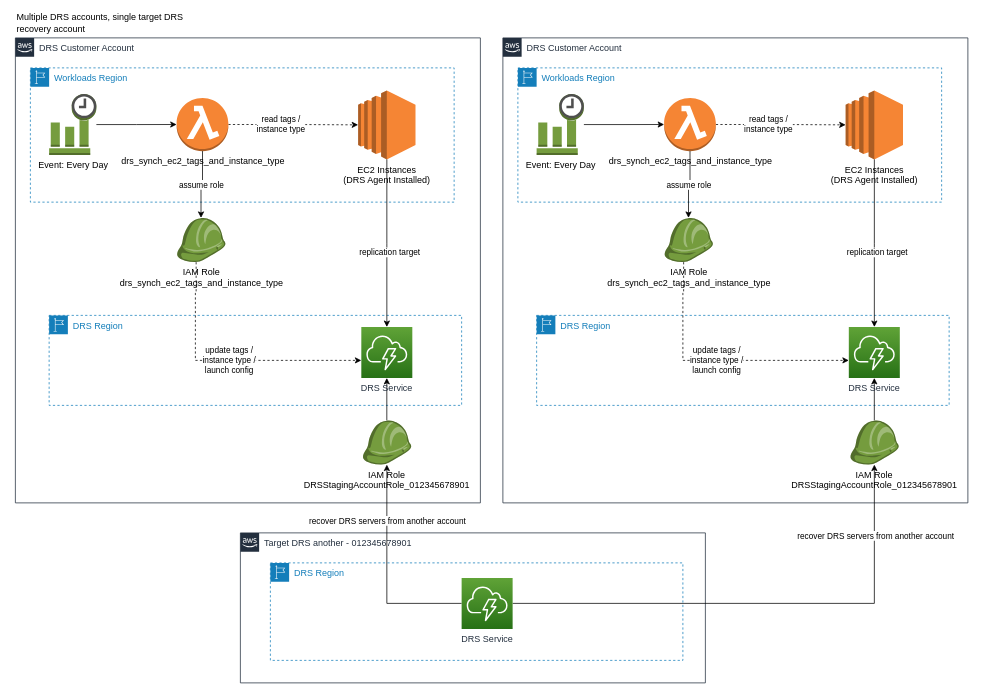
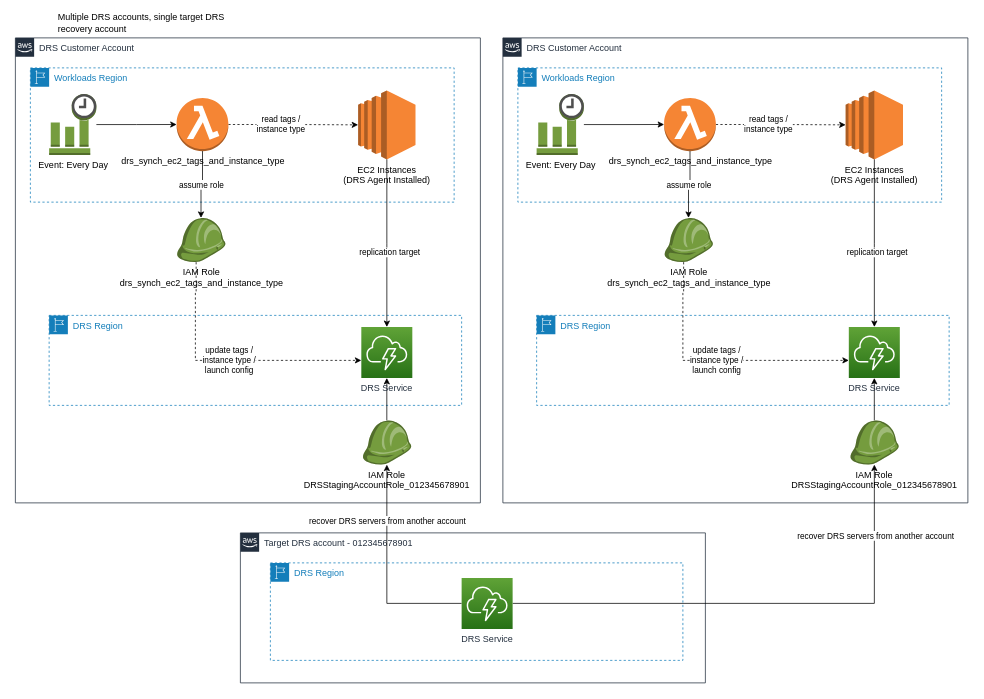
node "Multiple DRS accounts, single target DRS recovery account": moved (113, 23) -> (154, 23)
node "Target DRS another - 012345678901": label "Target DRS another - 012345678901" -> "Target DRS account - 012345678901"
